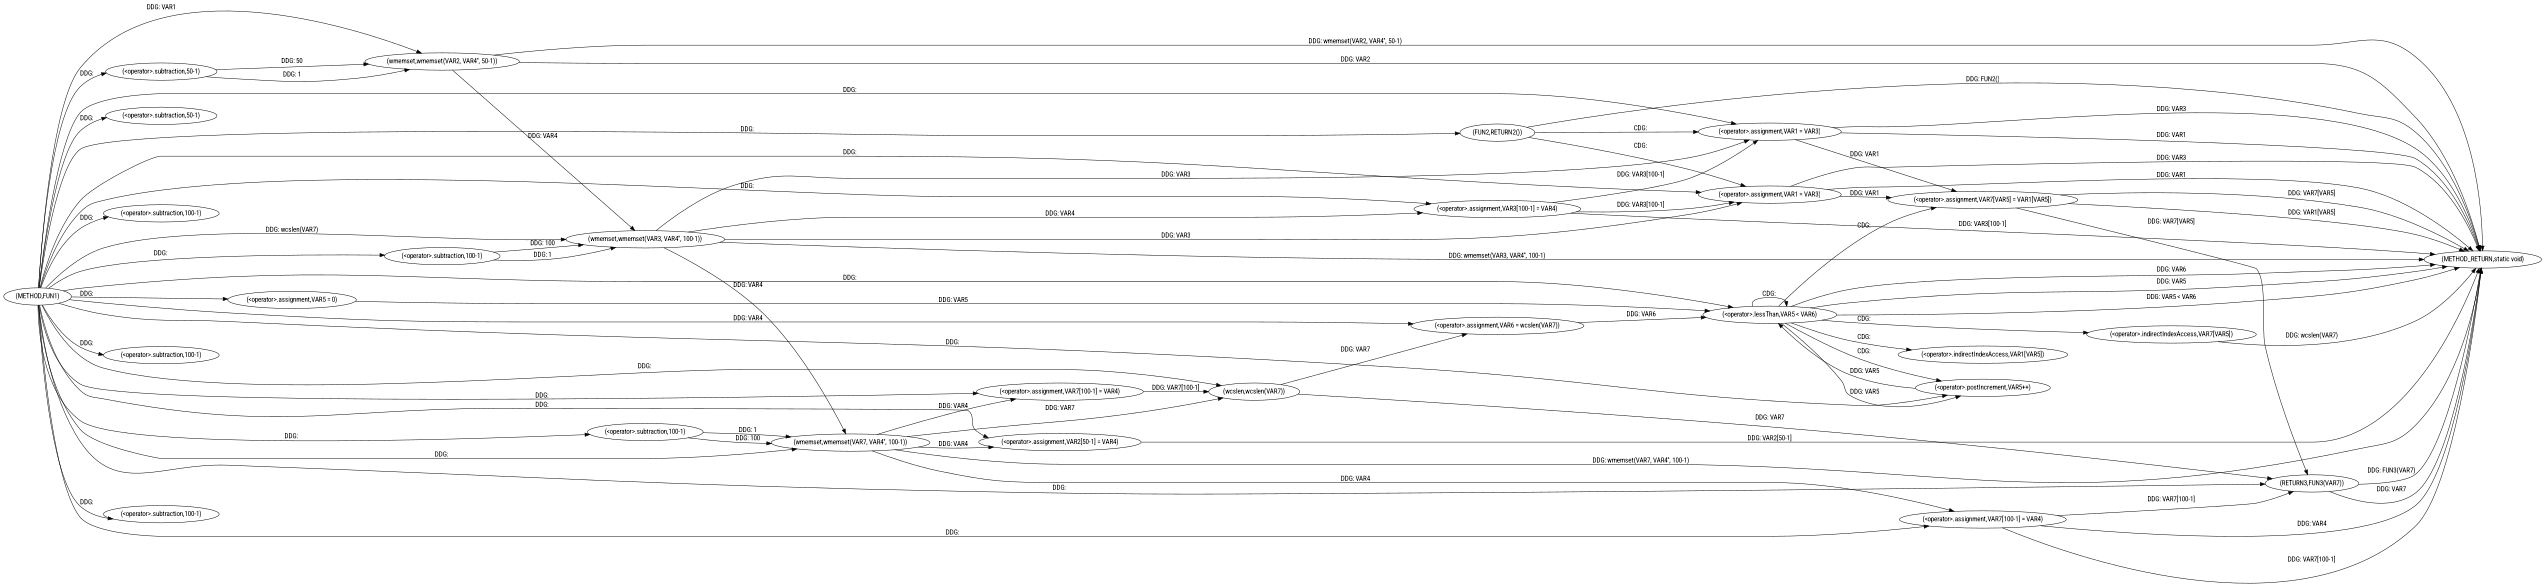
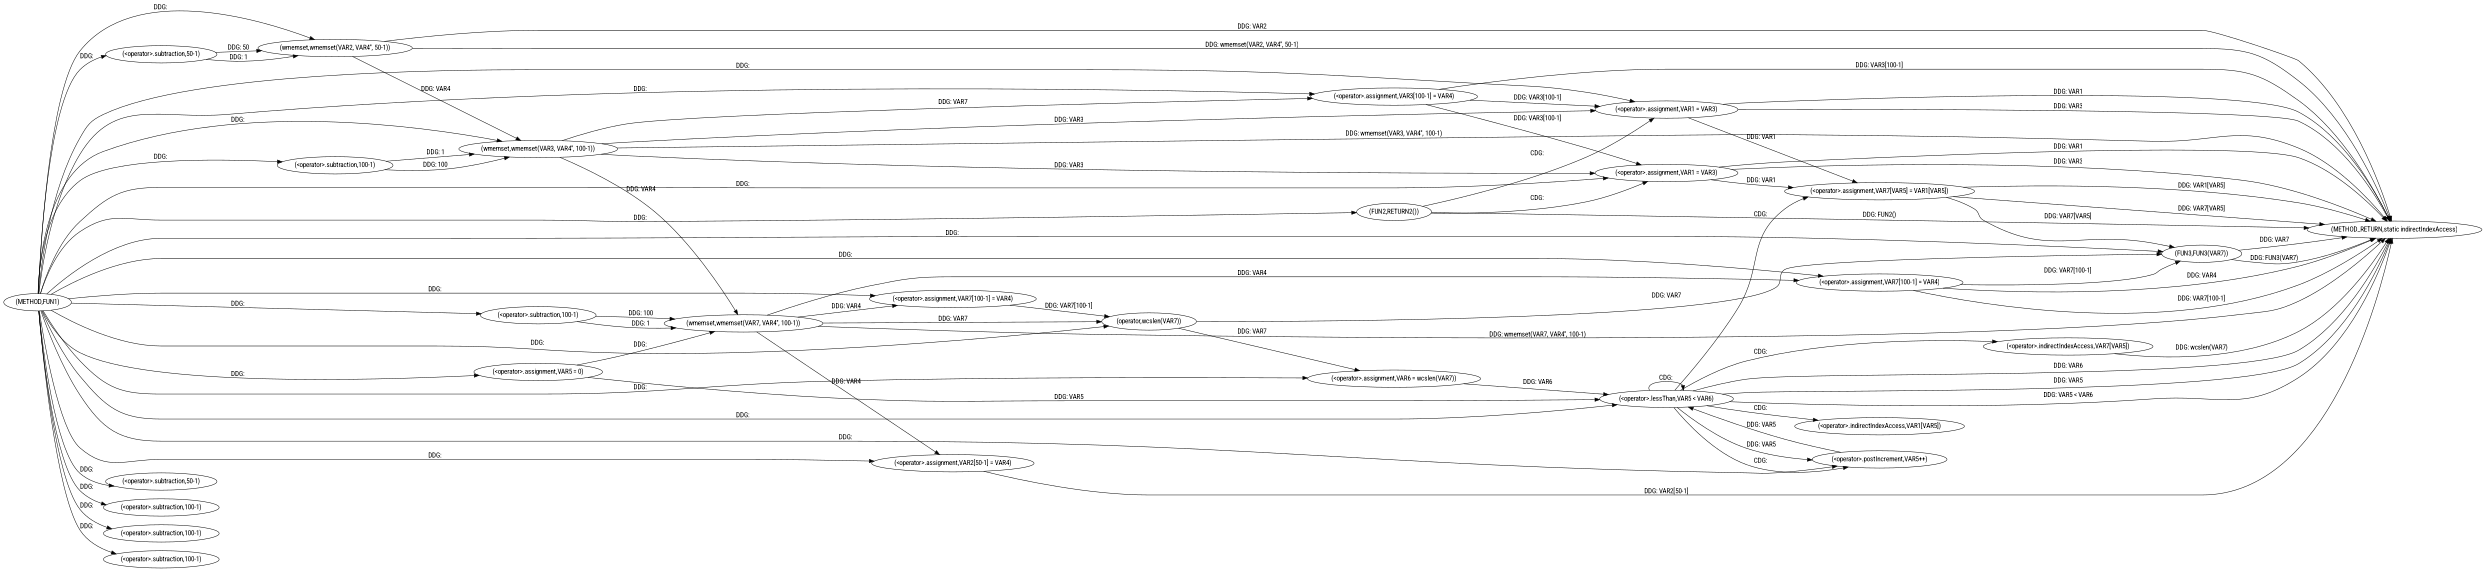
edge "(METHOD,FUN1)" -> "(wmemset,wmemset(VAR2, VAR4'', 50-1))": label "DDG: VAR1" -> "DDG: "
edge "(wmemset,wmemset(VAR3, VAR4'', 100-1))" -> "(<operator>.assignment,VAR3[100-1] = VAR4)": label "DDG: VAR4" -> "DDG: VAR7"
edge "(METHOD,FUN1)" -> "(wmemset,wmemset(VAR3, VAR4'', 100-1))": label "DDG: wcslen(VAR7)" -> "DDG: "
node "(METHOD_RETURN,static void)": label "(METHOD_RETURN,static void)" -> "(METHOD_RETURN,static indirectIndexAccess)"
edge "(METHOD,FUN1)" -> "(<operator>.assignment,VAR6 = wcslen(VAR7))": label "DDG: VAR4" -> "DDG: "
node "(wcslen,wcslen(VAR7))": label "(wcslen,wcslen(VAR7))" -> "(operator,wcslen(VAR7))"
edge "(METHOD,FUN1)" -> "(wmemset,wmemset(VAR7, VAR4'', 100-1))": now "(<operator>.assignment,VAR5 = 0)" -> "(wmemset,wmemset(VAR7, VAR4'', 100-1))"
node "(RETURN3,FUN3(VAR7))": label "(RETURN3,FUN3(VAR7))" -> "(FUN3,FUN3(VAR7))"
